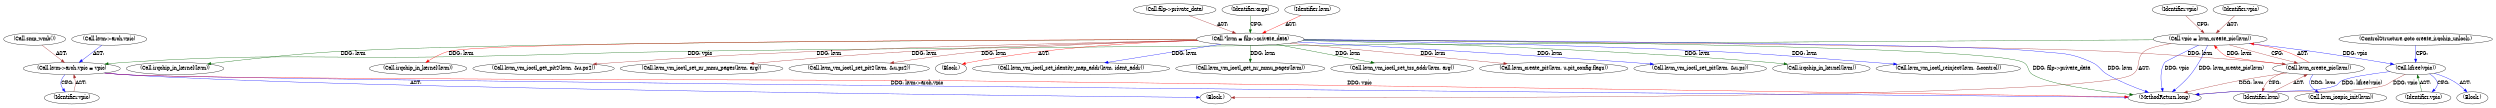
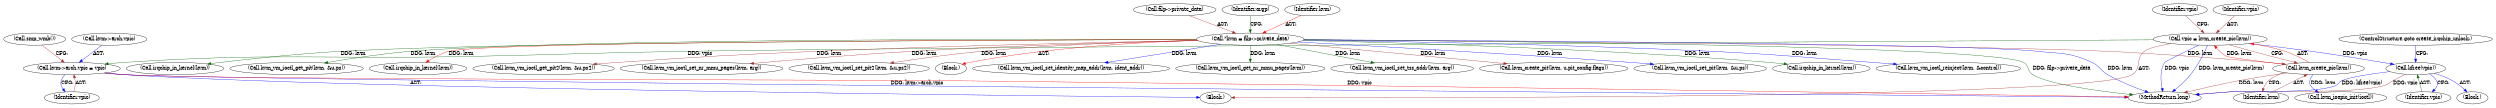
edge "(Call,smp_wmb())" -> "(Call,kvm->arch.vpic = vpic)": label "AST: " -> "CFG: "
node "(Call,kvm_vm_ioctl_get_pit(kvm, &u.ps))": added
node "(Call,kvm_ioapic_init(kvm))": label "(Call,kvm_ioapic_init(kvm))" -> "(Call,kvm_ioapic_init(ioctl))"
